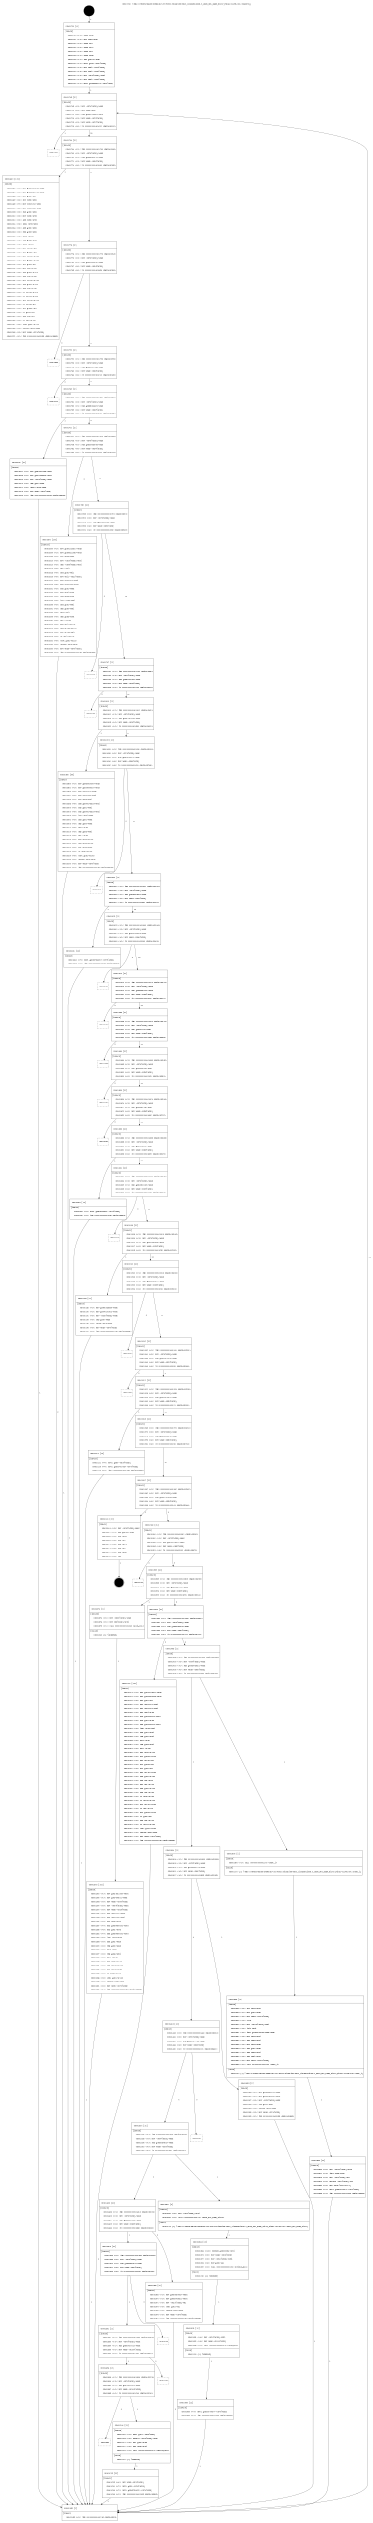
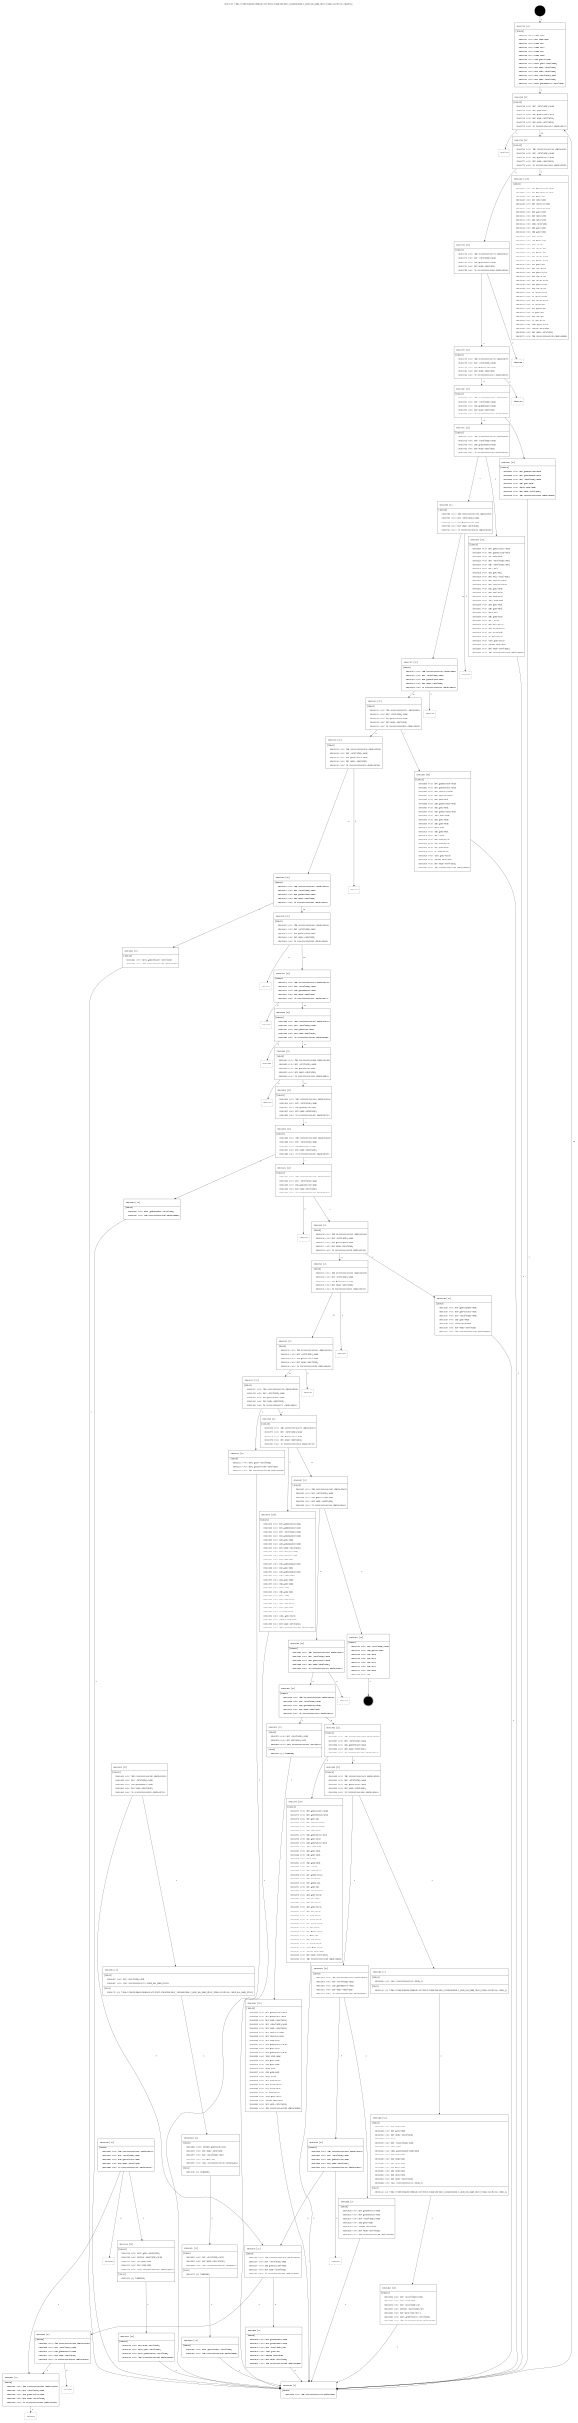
node "0x401eec": removed
node "0x401e38 [109]": added
edge "0x401a1d [25]" -> "0x401a36 [25]": now "0x401a1d [25]" -> "0x401a4f [25]"
edge "0x401a81 [25]" -> "0x401a9a [25]": reversed
